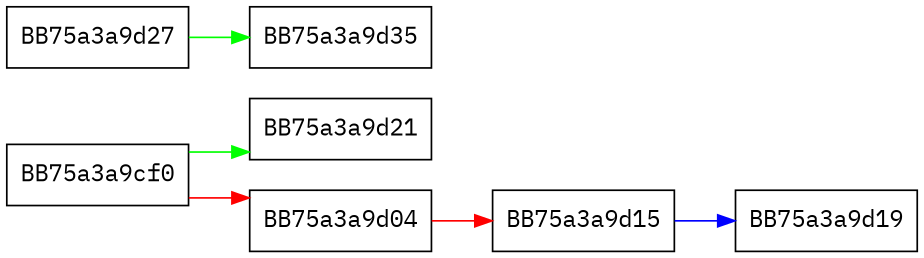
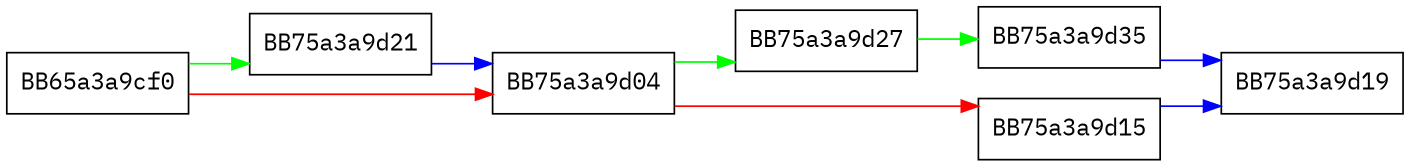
edge "BB75a3a9d35" -> "BB75a3a9d19": added
edge "BB75a3a9d04" -> "BB75a3a9d27": added
edge "BB75a3a9d21" -> "BB75a3a9d04": added
node "BB75a3a9cf0": label "BB75a3a9cf0" -> "BB65a3a9cf0"
